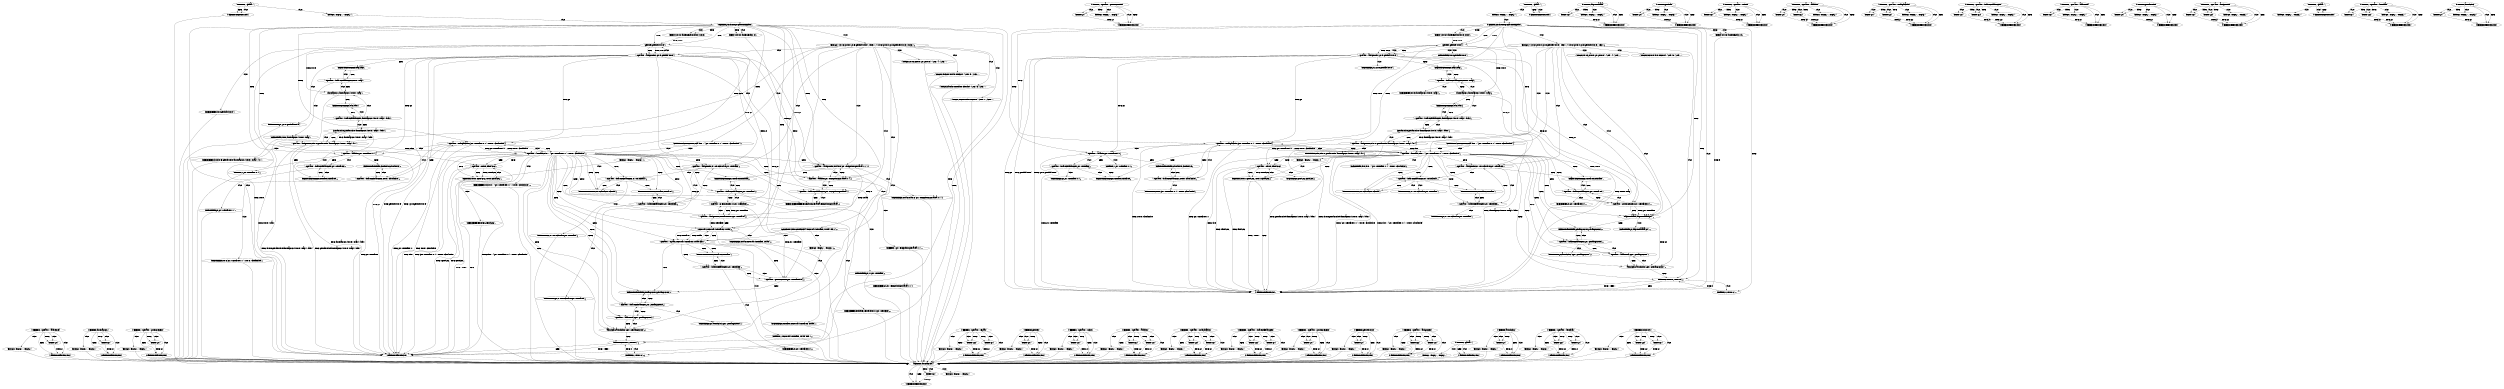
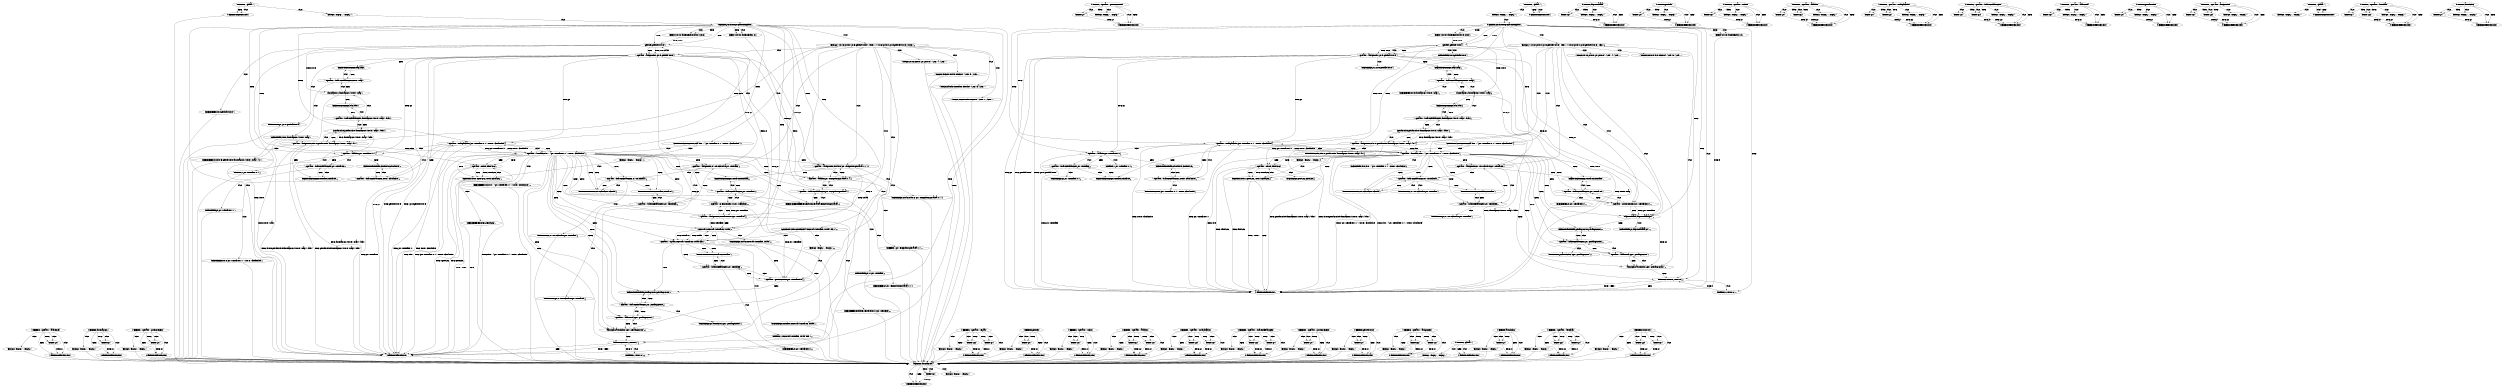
edge "(<operator>.indirectFieldAccess,ps->exceptions_per_area)" -> "(<operator>.addition,ps->exceptions_per_area + 1)": label "CFG: " -> "AST: "
edge "(<operator>.indirectFieldAccess,ps->exceptions_per_area)" -> "(IDENTIFIER,ps,ps->exceptions_per_area + 1)": added, label "AST:"
edge "(IDENTIFIER,stride,sector_div(next_free, stride))" -> "(sector_div,sector_div(next_free, stride))": reversed
